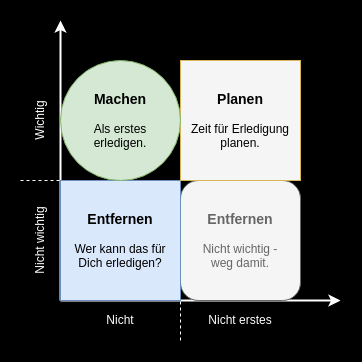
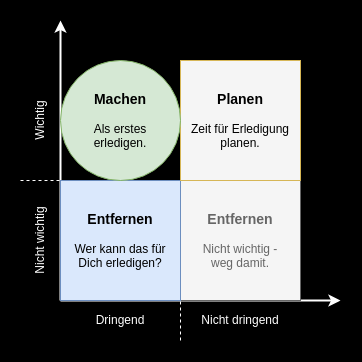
node "Entfernen Nicht wichtig - weg damit.": shape rounded rectangle -> rectangle
node "Nicht": label "Nicht" -> "Dringend"
node "Nicht erstes": label "Nicht erstes" -> "Nicht dringend"
